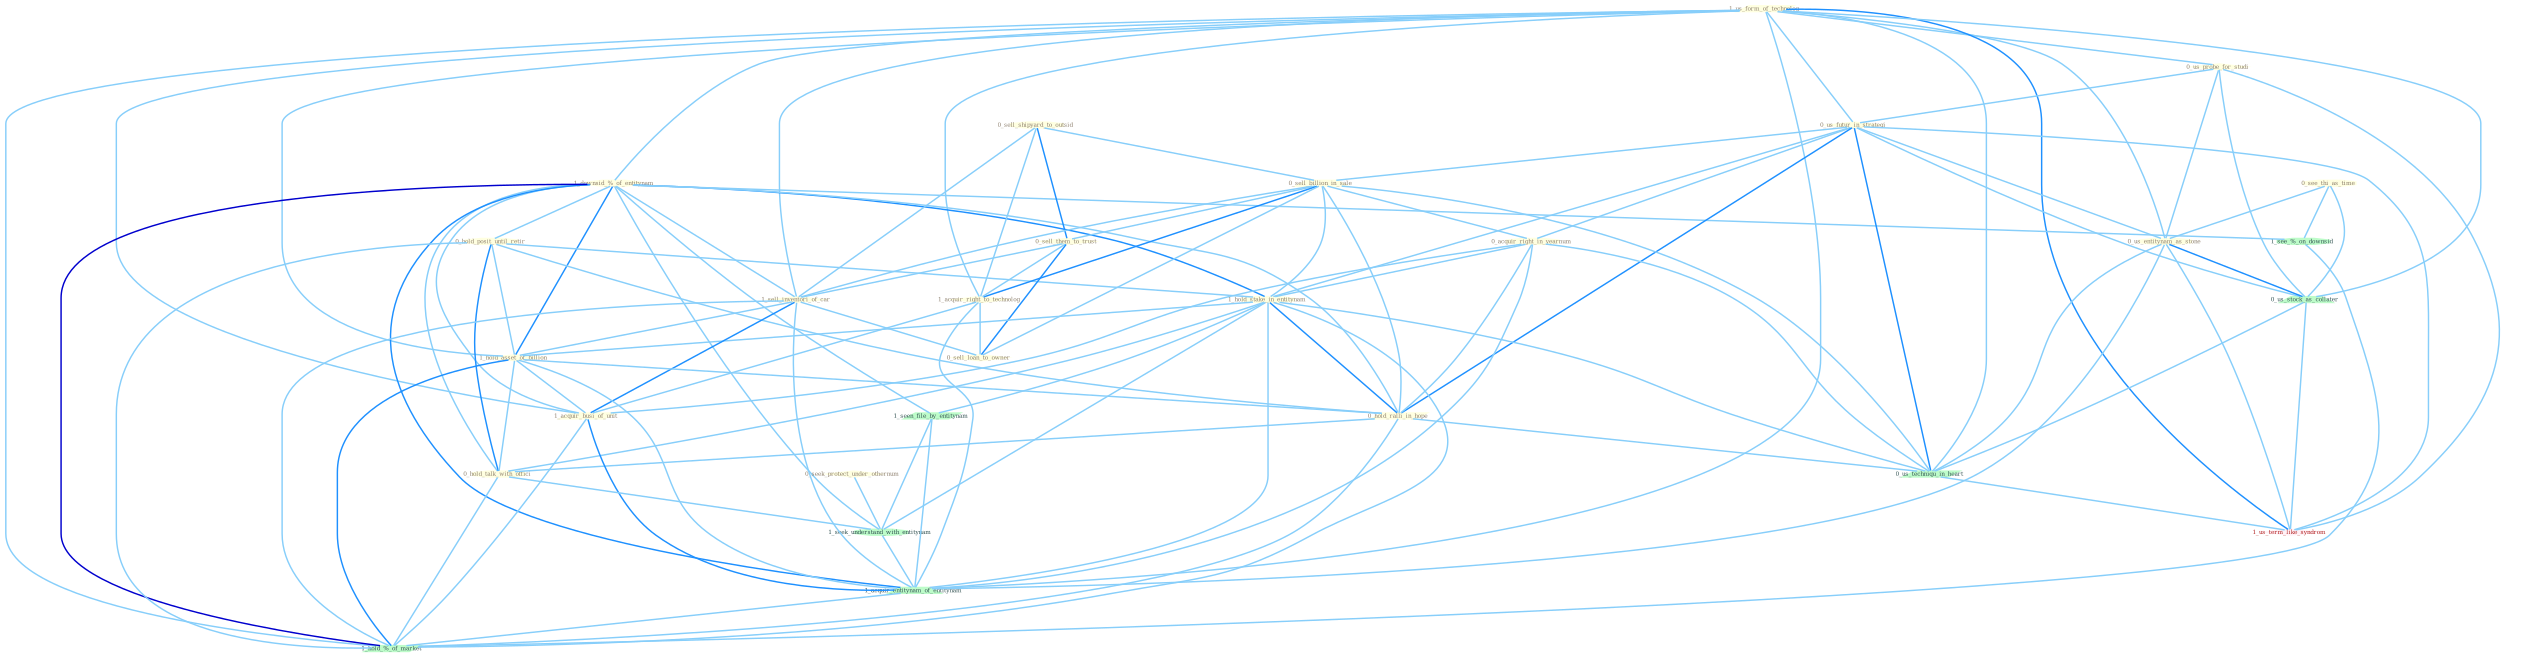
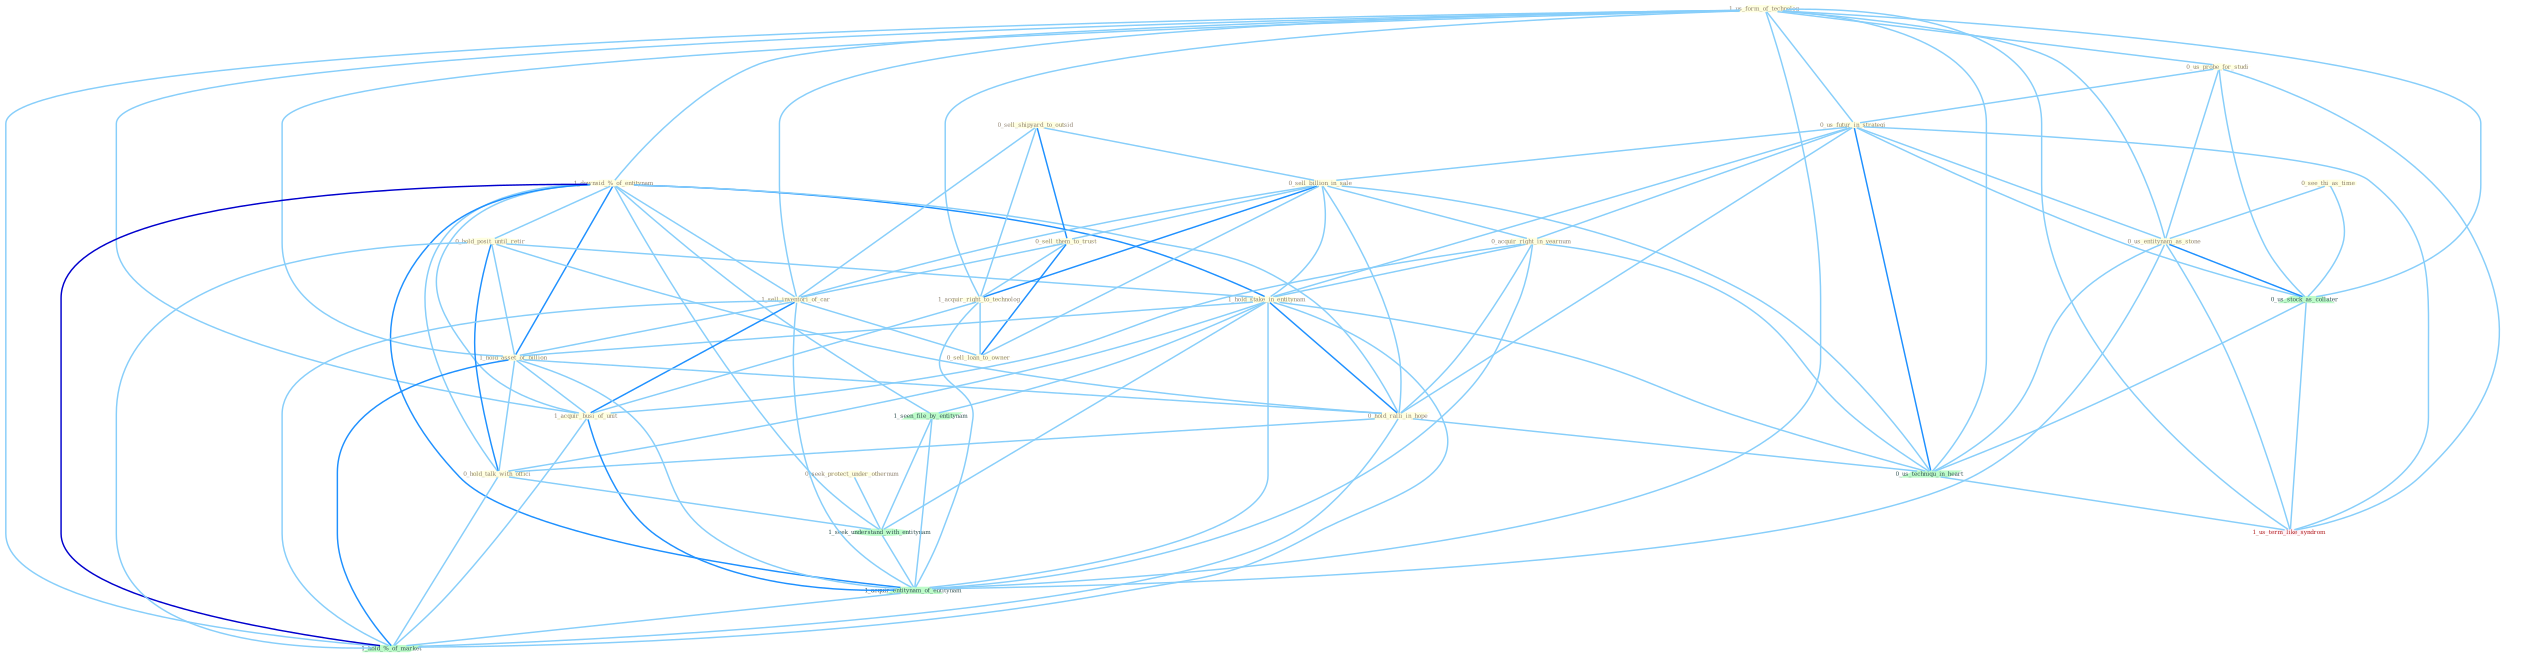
edge "1_us_form_of_technolog" -- "1_us_term_like_syndrom": color #1e90ff -> #87cefa
node "1_see_%_on_downsid": removed
edge "0_us_futur_in_strategi" -- "0_hold_ralli_in_hope": color #1e90ff -> #87cefa
